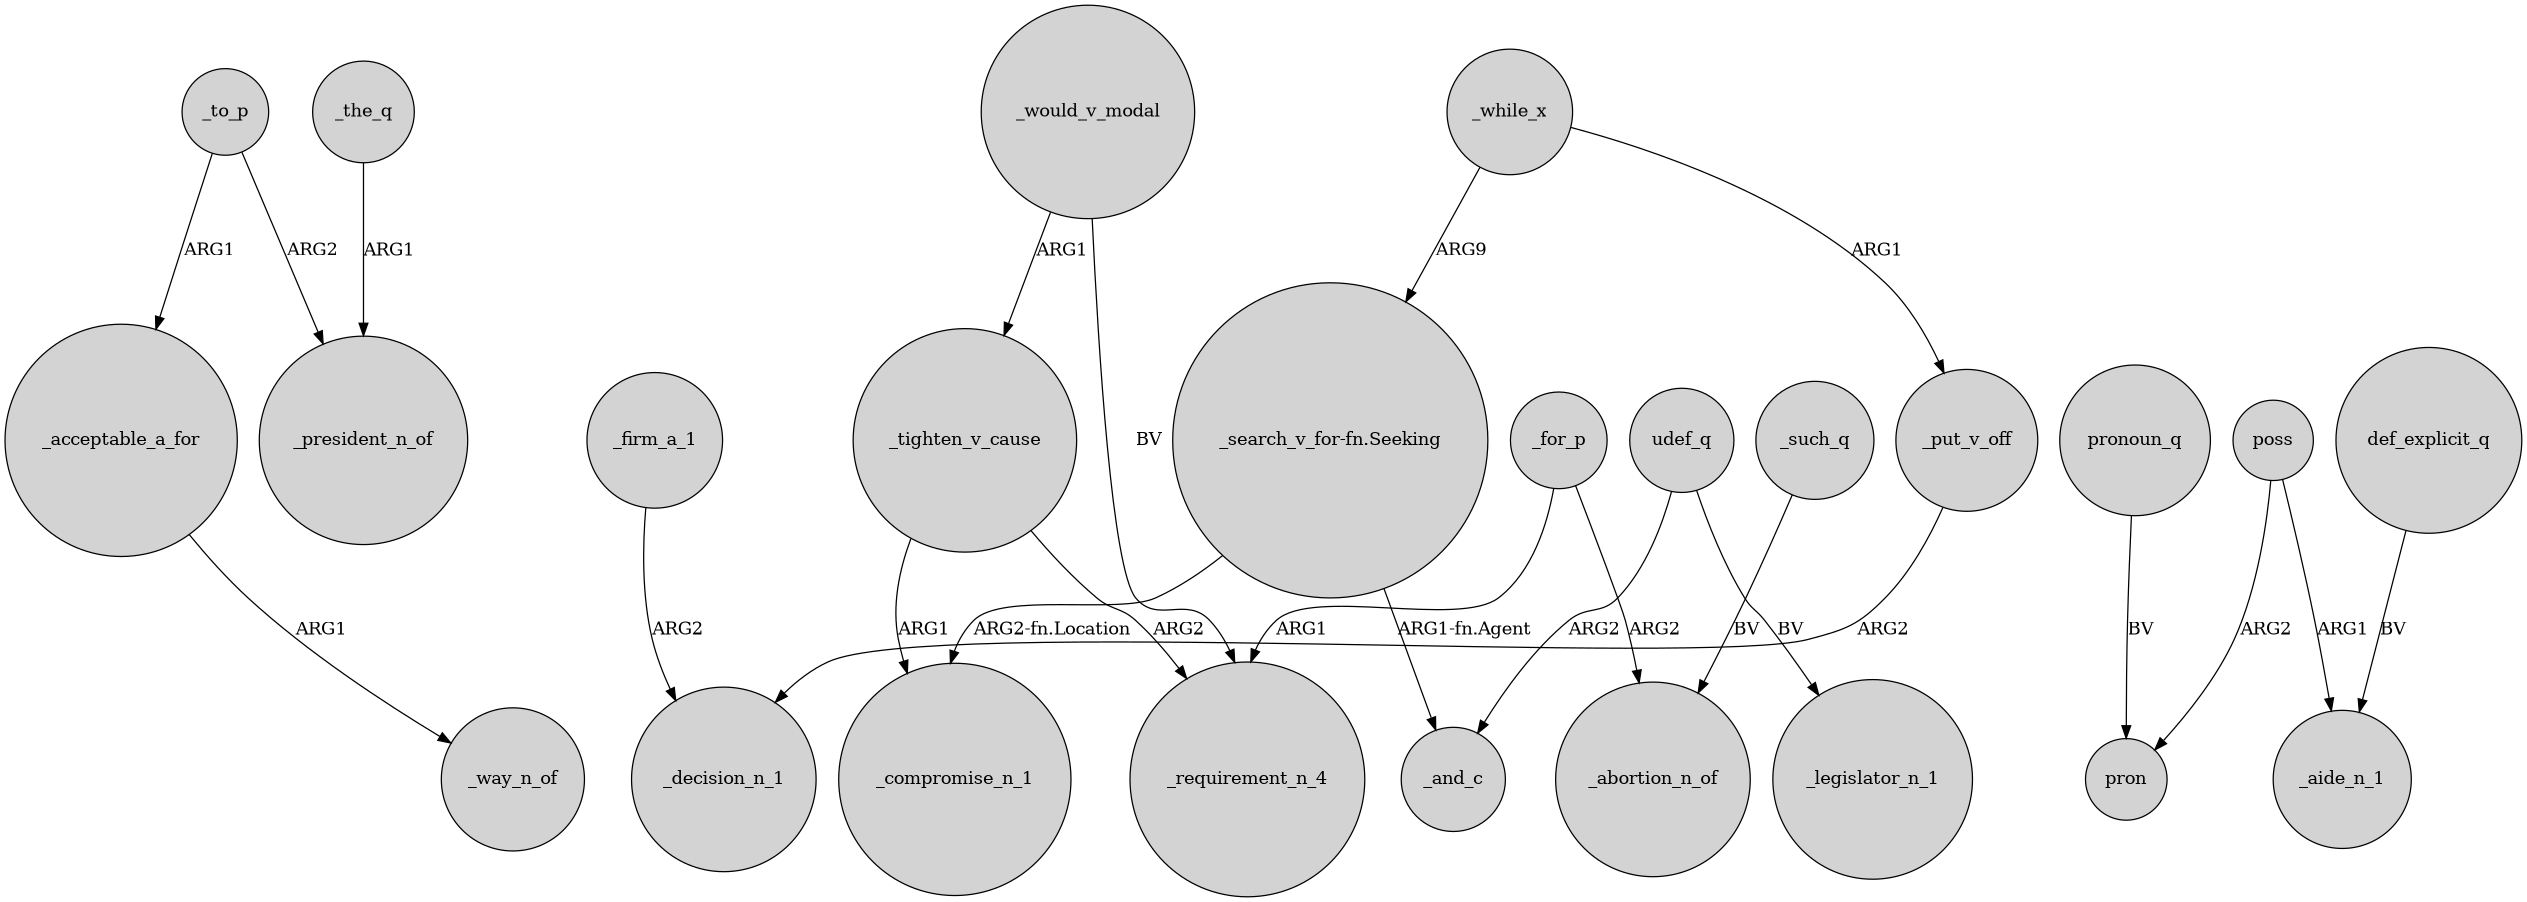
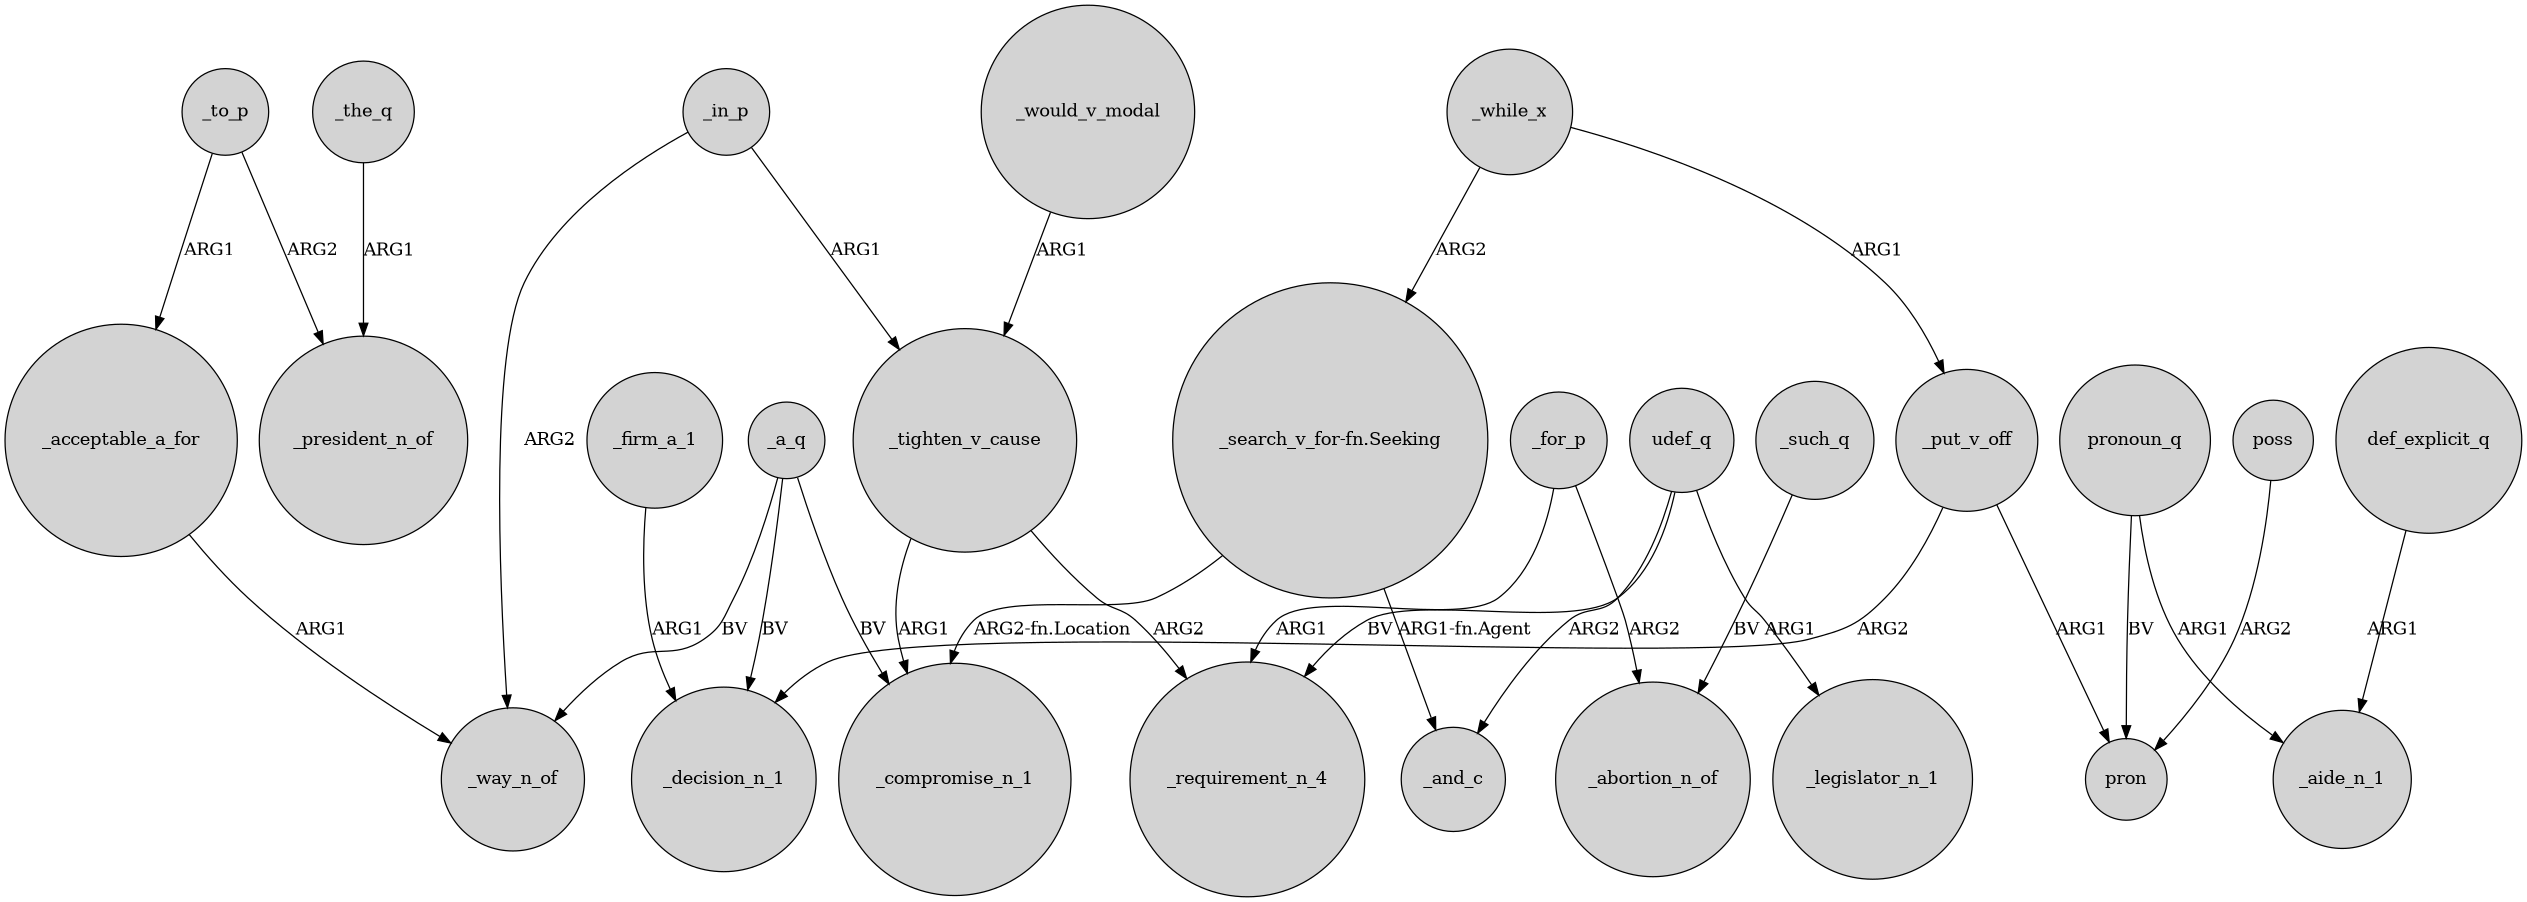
node "_in_p": added
edge "_while_x" -> "_search_v_for-fn.Seeking": label "ARG9" -> "ARG2"
node "_a_q": added
edge "_would_v_modal" -> "_requirement_n_4": now "udef_q" -> "_requirement_n_4"
edge "poss" -> "_aide_n_1": now "pronoun_q" -> "_aide_n_1"
edge "_put_v_off" -> "pron": added, label "ARG1"
edge "_firm_a_1" -> "_decision_n_1": label "ARG2" -> "ARG1"
edge "udef_q" -> "_legislator_n_1": label "BV" -> "ARG1"
edge "def_explicit_q" -> "_aide_n_1": label "BV" -> "ARG1"
